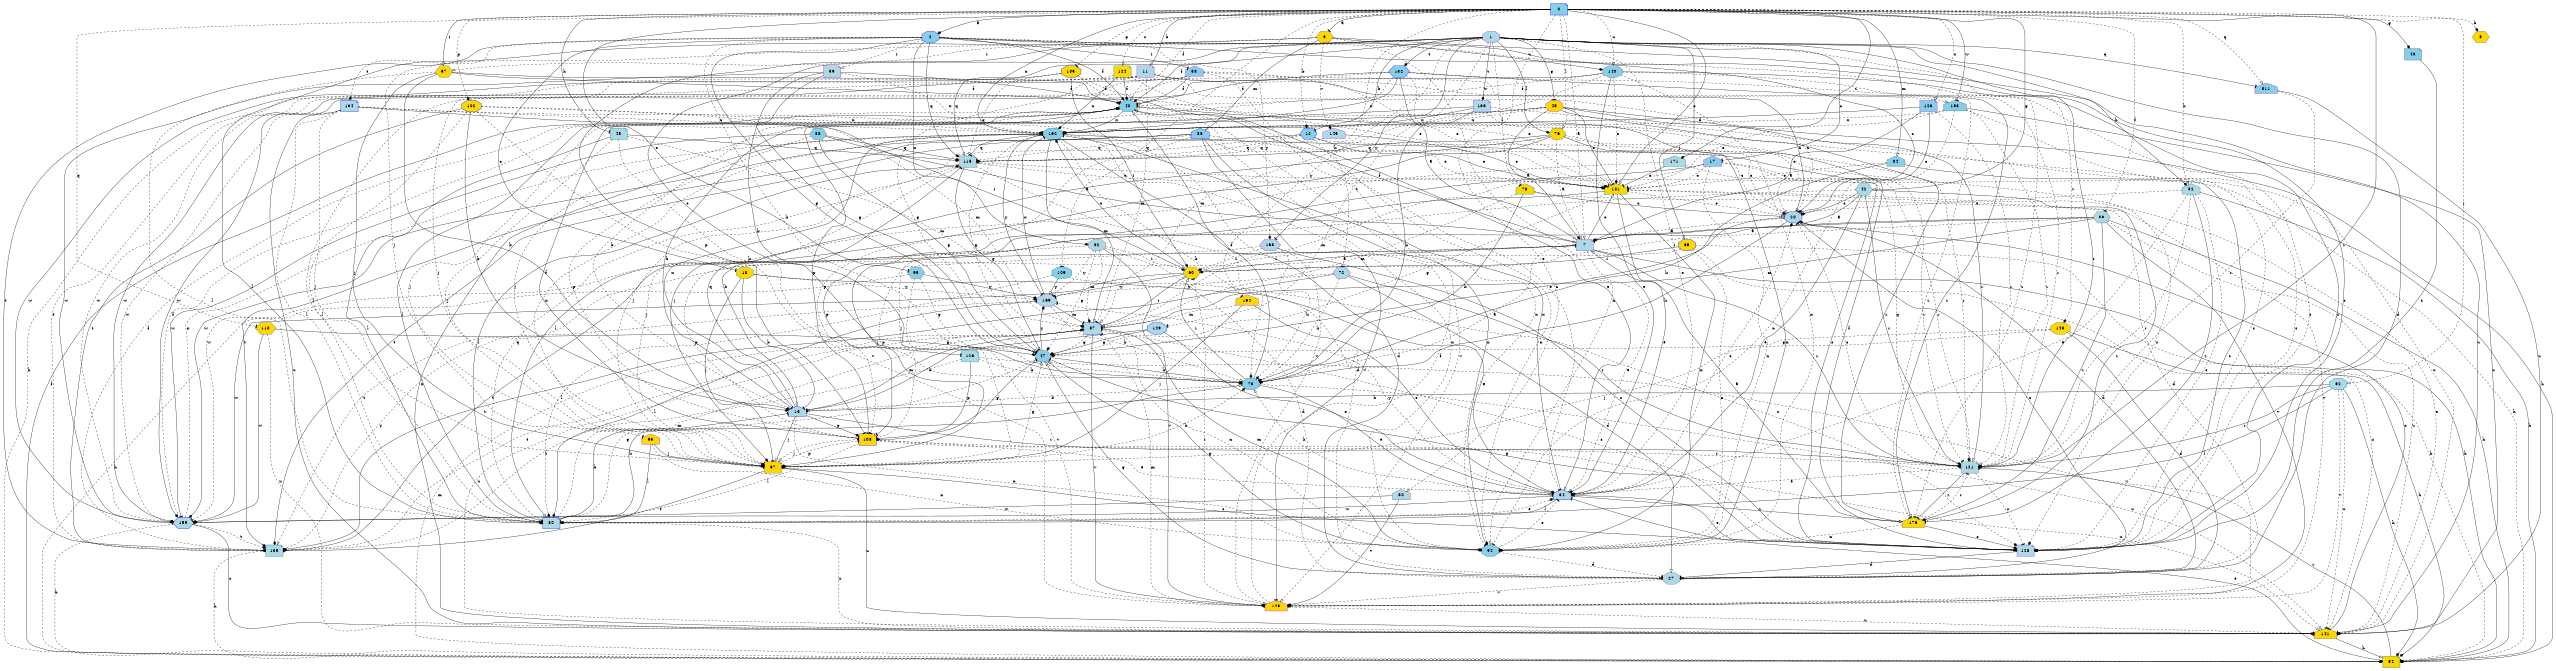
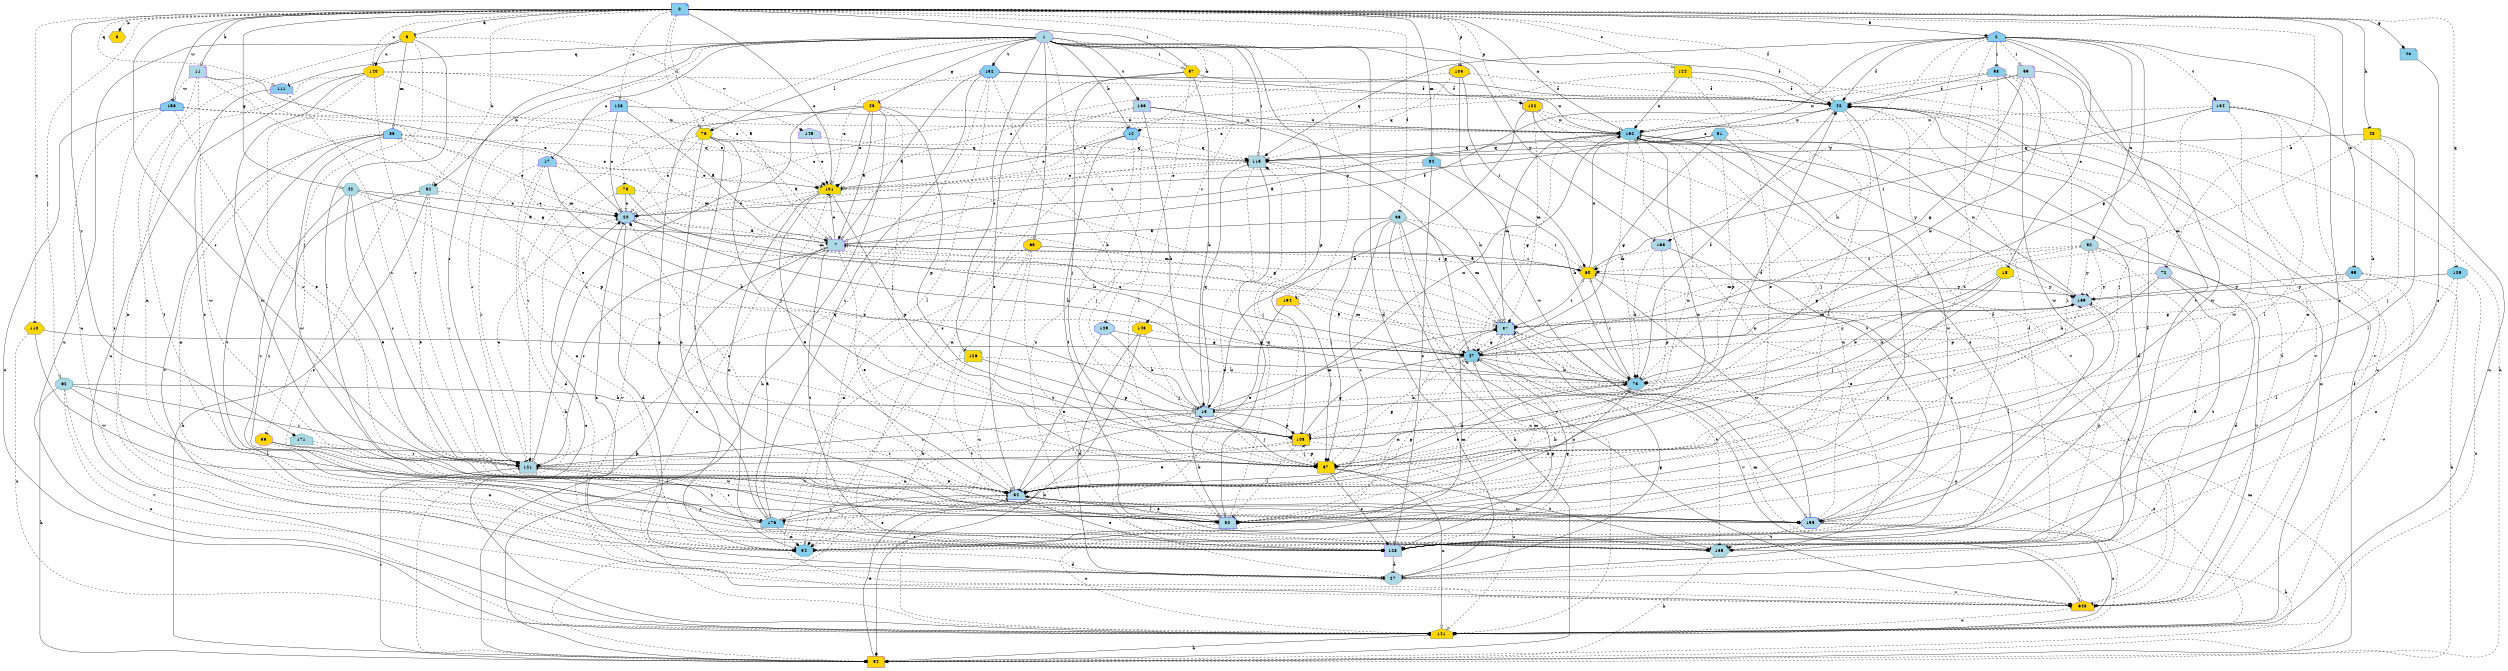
node "2": shape octagon -> house
node "140": fillcolor skyblue -> gold
node "311": label "311" -> "111"
edge "124" -> "20": arrowhead tee -> onormal
edge "105" -> "155": arrowhead tee -> onormal
edge "1" -> "115": label "q" -> "i"
node "153": color teal -> blue
edge "123" -> "162": label "d" -> "x"
node "48": fillcolor lightblue -> gold
node "88": label "88" -> "81"
edge "145" -> "101": style solid -> dashed
edge "171" -> "101": removed, label "o"
node "168": shape hexagon -> octagon
edge "86" -> "94": style solid -> dashed
edge "140" -> "34": style solid -> dashed
node "126": fillcolor lightblue -> gold
edge "92" -> "27": label "d" -> "a"
node "66": shape house -> octagon
node "30": removed
node "176": fillcolor gold -> skyblue
node "135": shape note -> hexagon
node "148": label "148" -> "648"
edge "109" -> "141": added, label "u"
node "54": color teal -> purple
